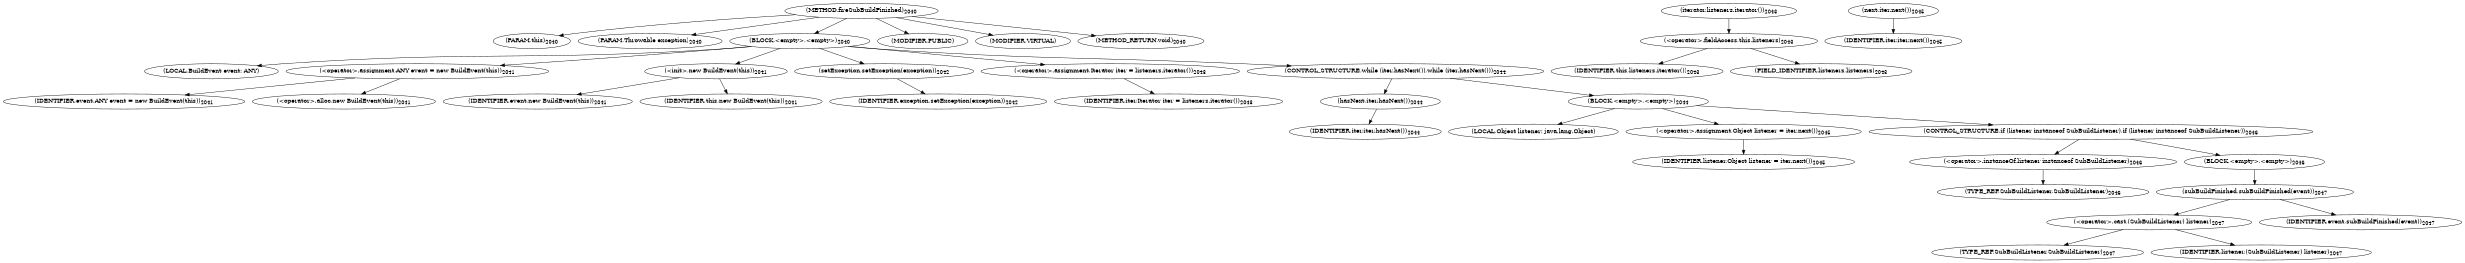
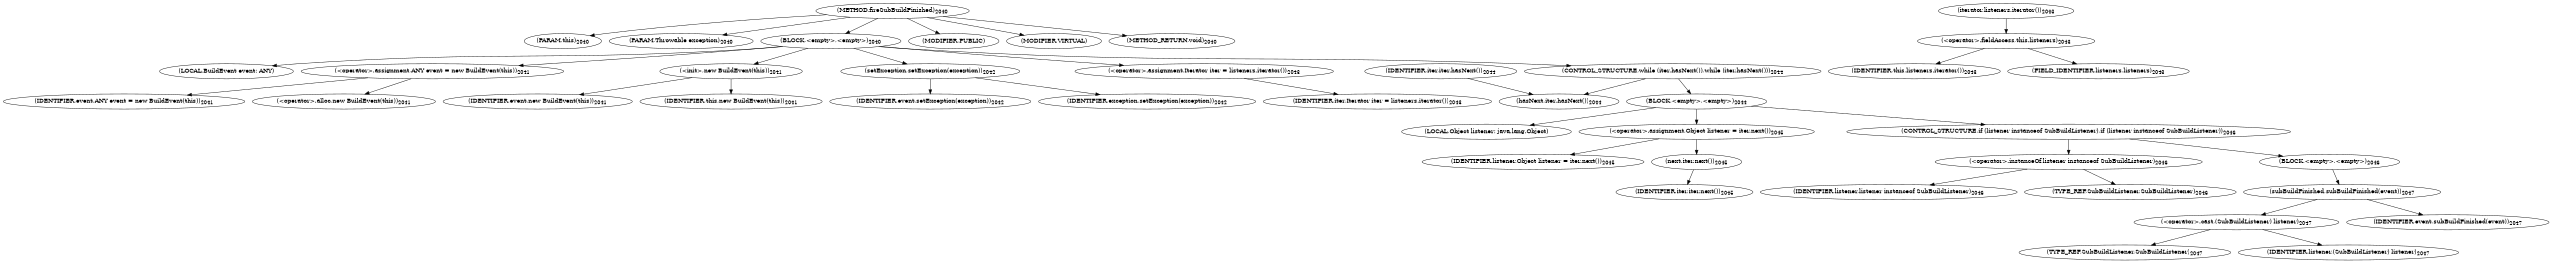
node "(IDENTIFIER,event,setException(exception))": added
edge "(hasNext,iter.hasNext())" -> "(IDENTIFIER,iter,iter.hasNext())": reversed
edge "(<operator>.assignment,Object listener = iter.next())" -> "(next,iter.next())": added
node "(IDENTIFIER,listener,listener instanceof SubBuildListener)": added
